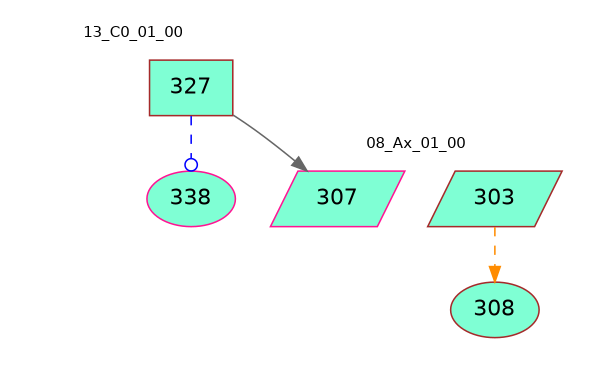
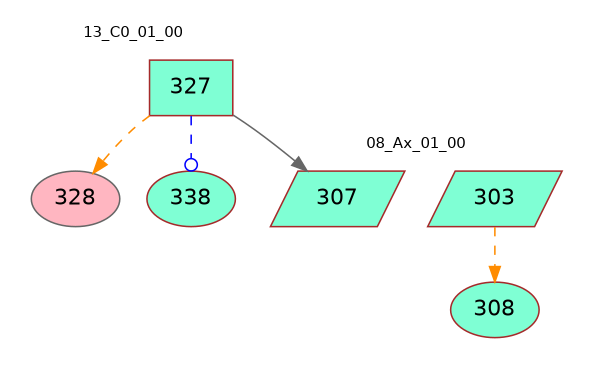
node "328": added
node "338": color deeppink -> brown
node "307": color deeppink -> brown
